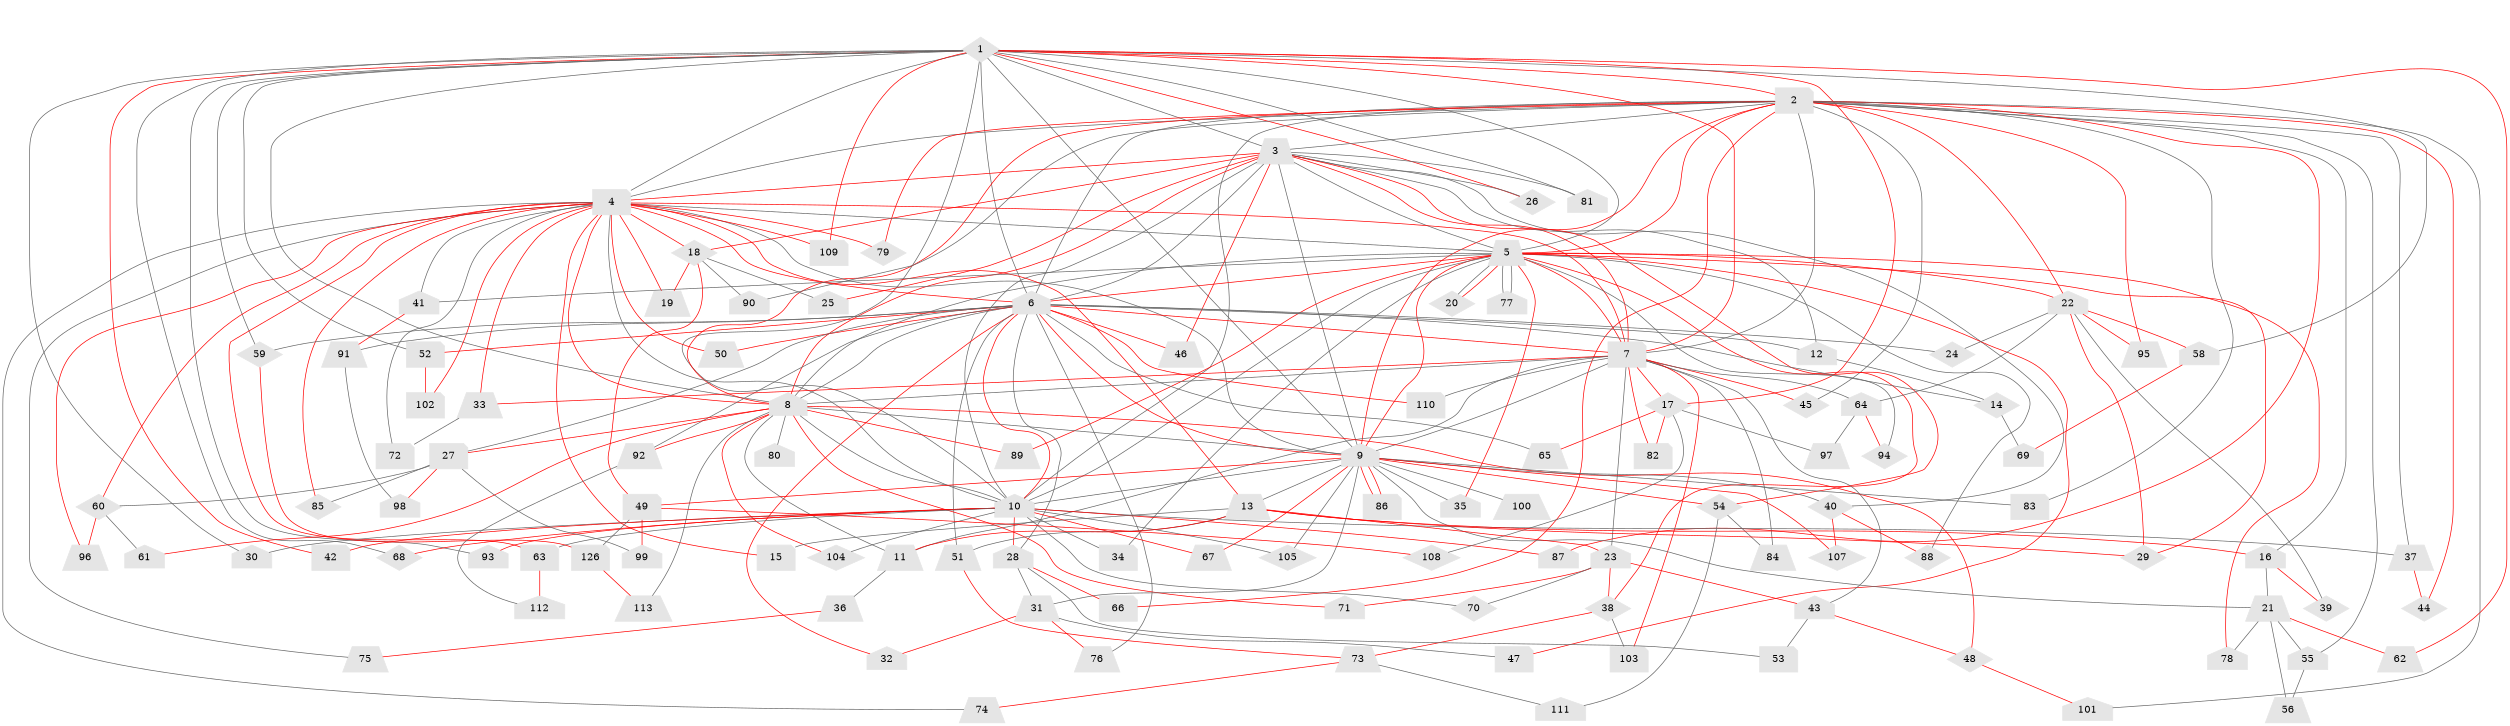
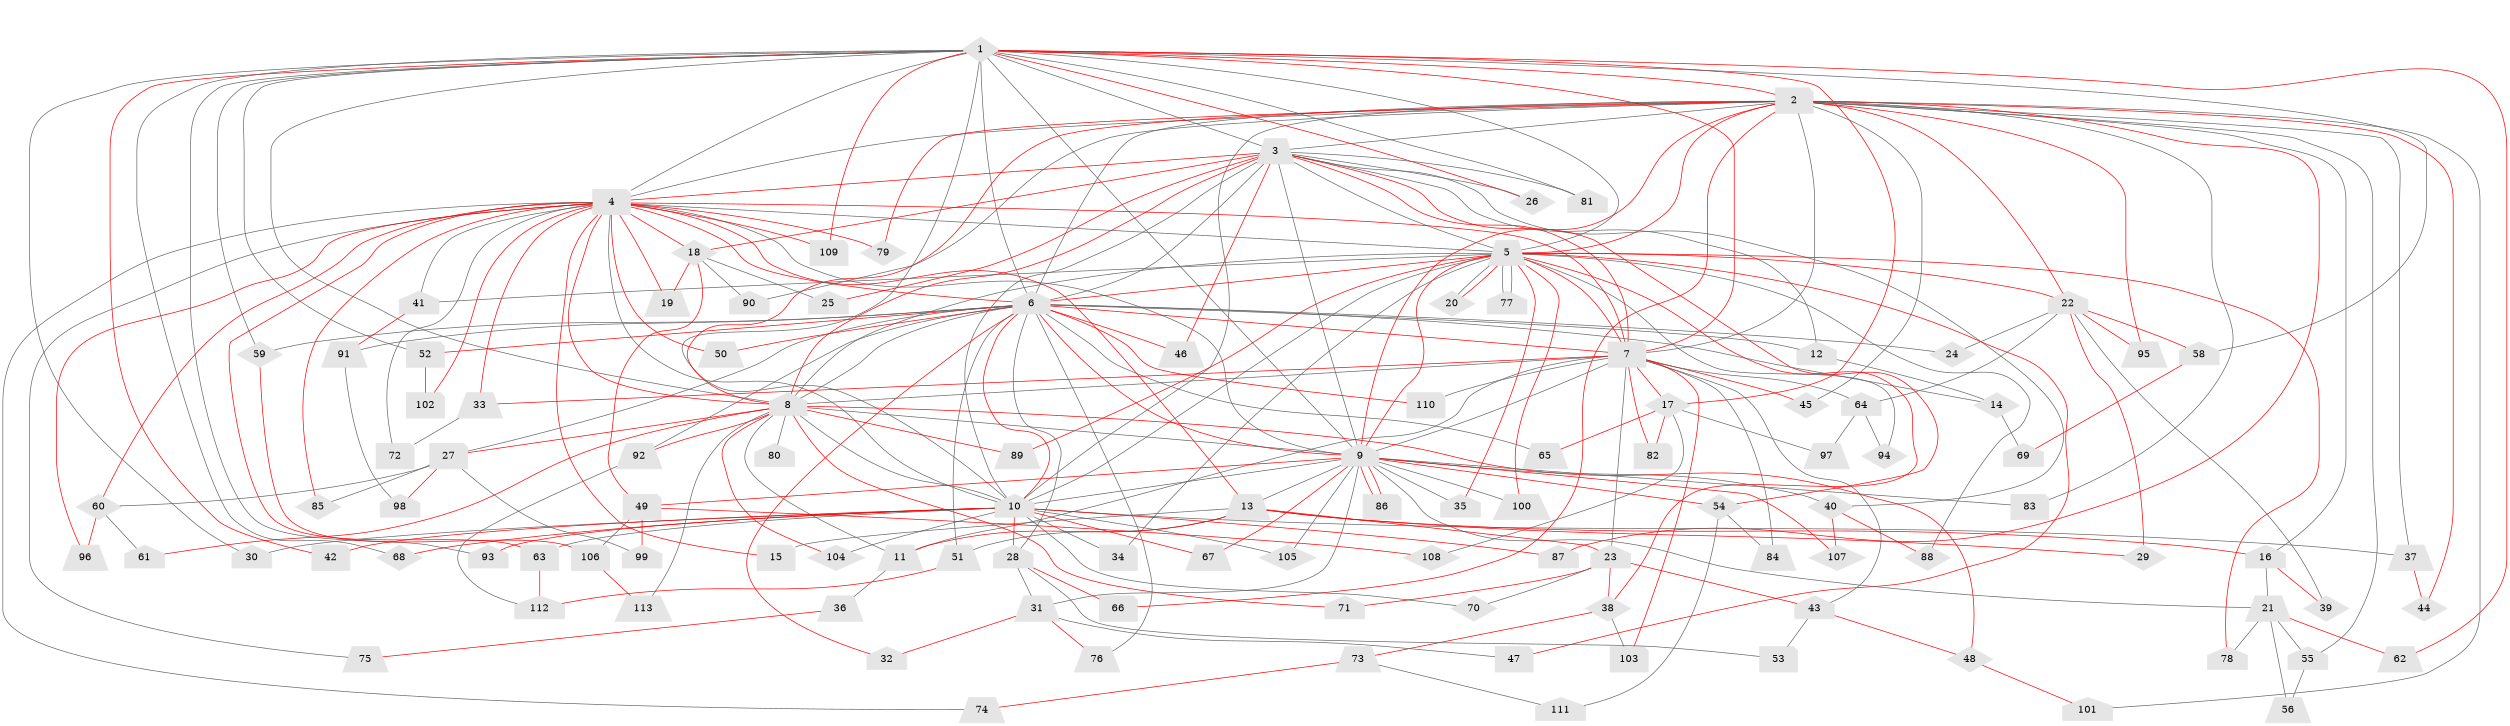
edge "5" -- "29": now "5" -- "100"
edge "64" -- "94": color red -> gray40
node "126": label "126" -> "106"
edge "51" -- "73": now "51" -- "112"
